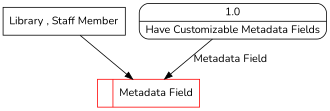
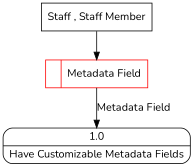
node "Library , Staff Member": label "Library , Staff Member" -> "Staff , Staff Member"
edge "1.0" -> "Metadata Field": reversed
